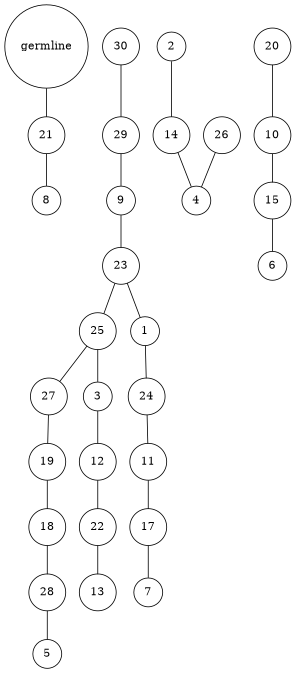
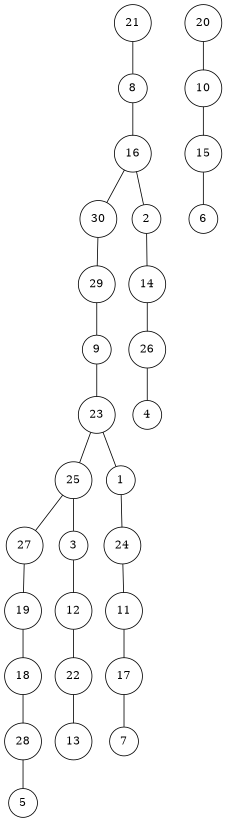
node "germline": removed
node "16": added
edge "14" -- "4": now "14" -- "26"
